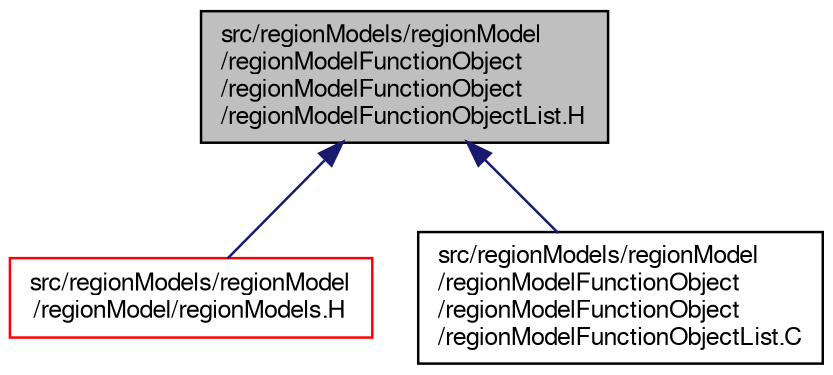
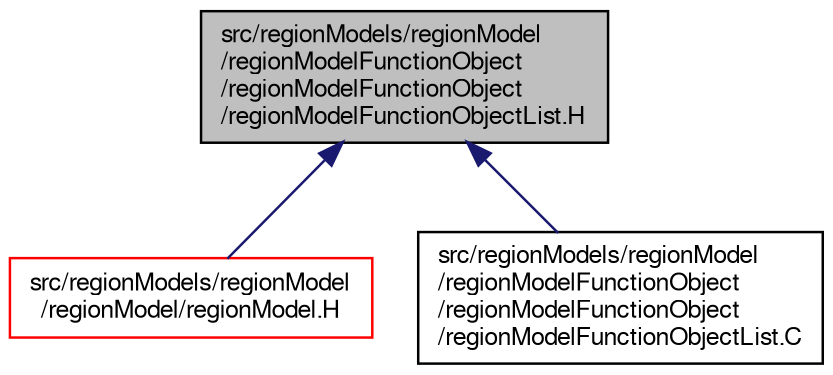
node "src/regionModels/regionModel /regionModel/regionModels.H": label "src/regionModels/regionModel /regionModel/regionModels.H" -> "src/regionModels/regionModel /regionModel/regionModel.H"
